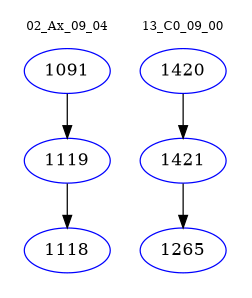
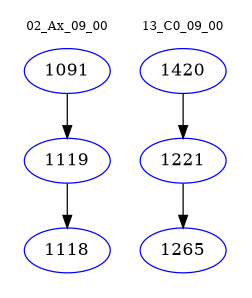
cluster "02_Ax_09_04": label "02_Ax_09_04" -> "02_Ax_09_00"
node "1421": label "1421" -> "1221"
